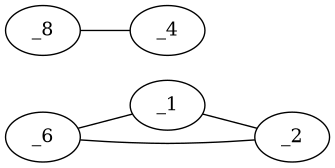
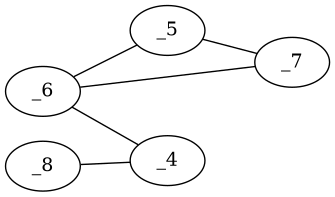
node "_1": label "_1" -> "_5"
edge "_6" -- "_4": added
node "_2": label "_2" -> "_7"
